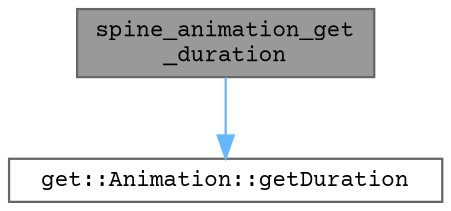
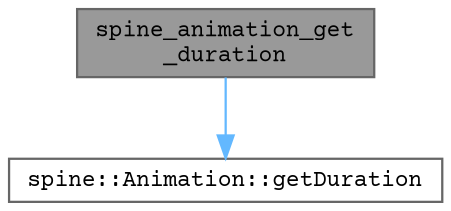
node "get::Animation::getDuration": label "get::Animation::getDuration" -> "spine::Animation::getDuration"
